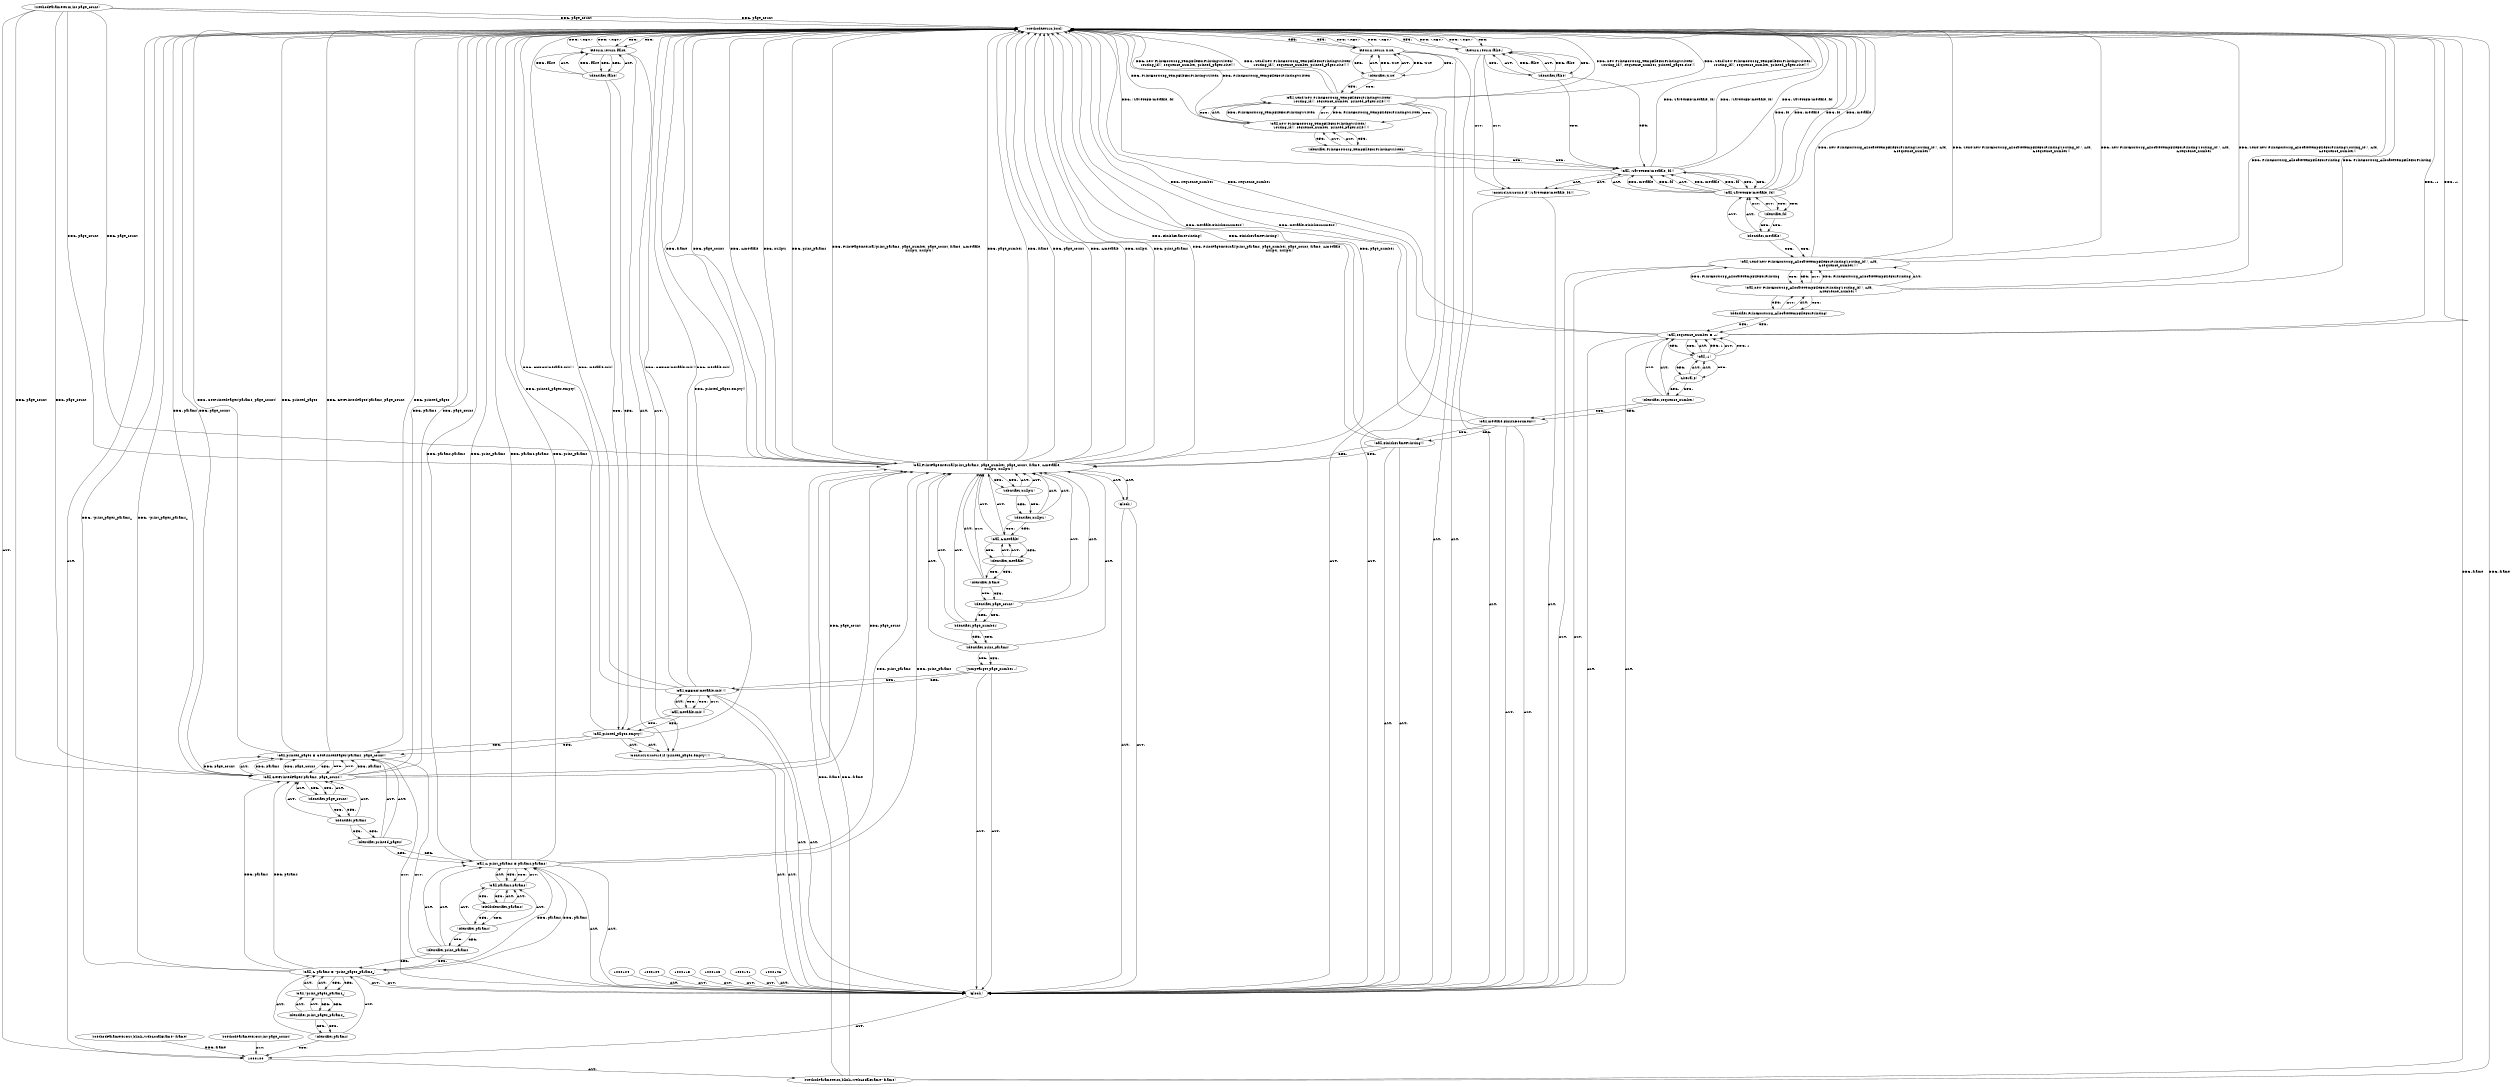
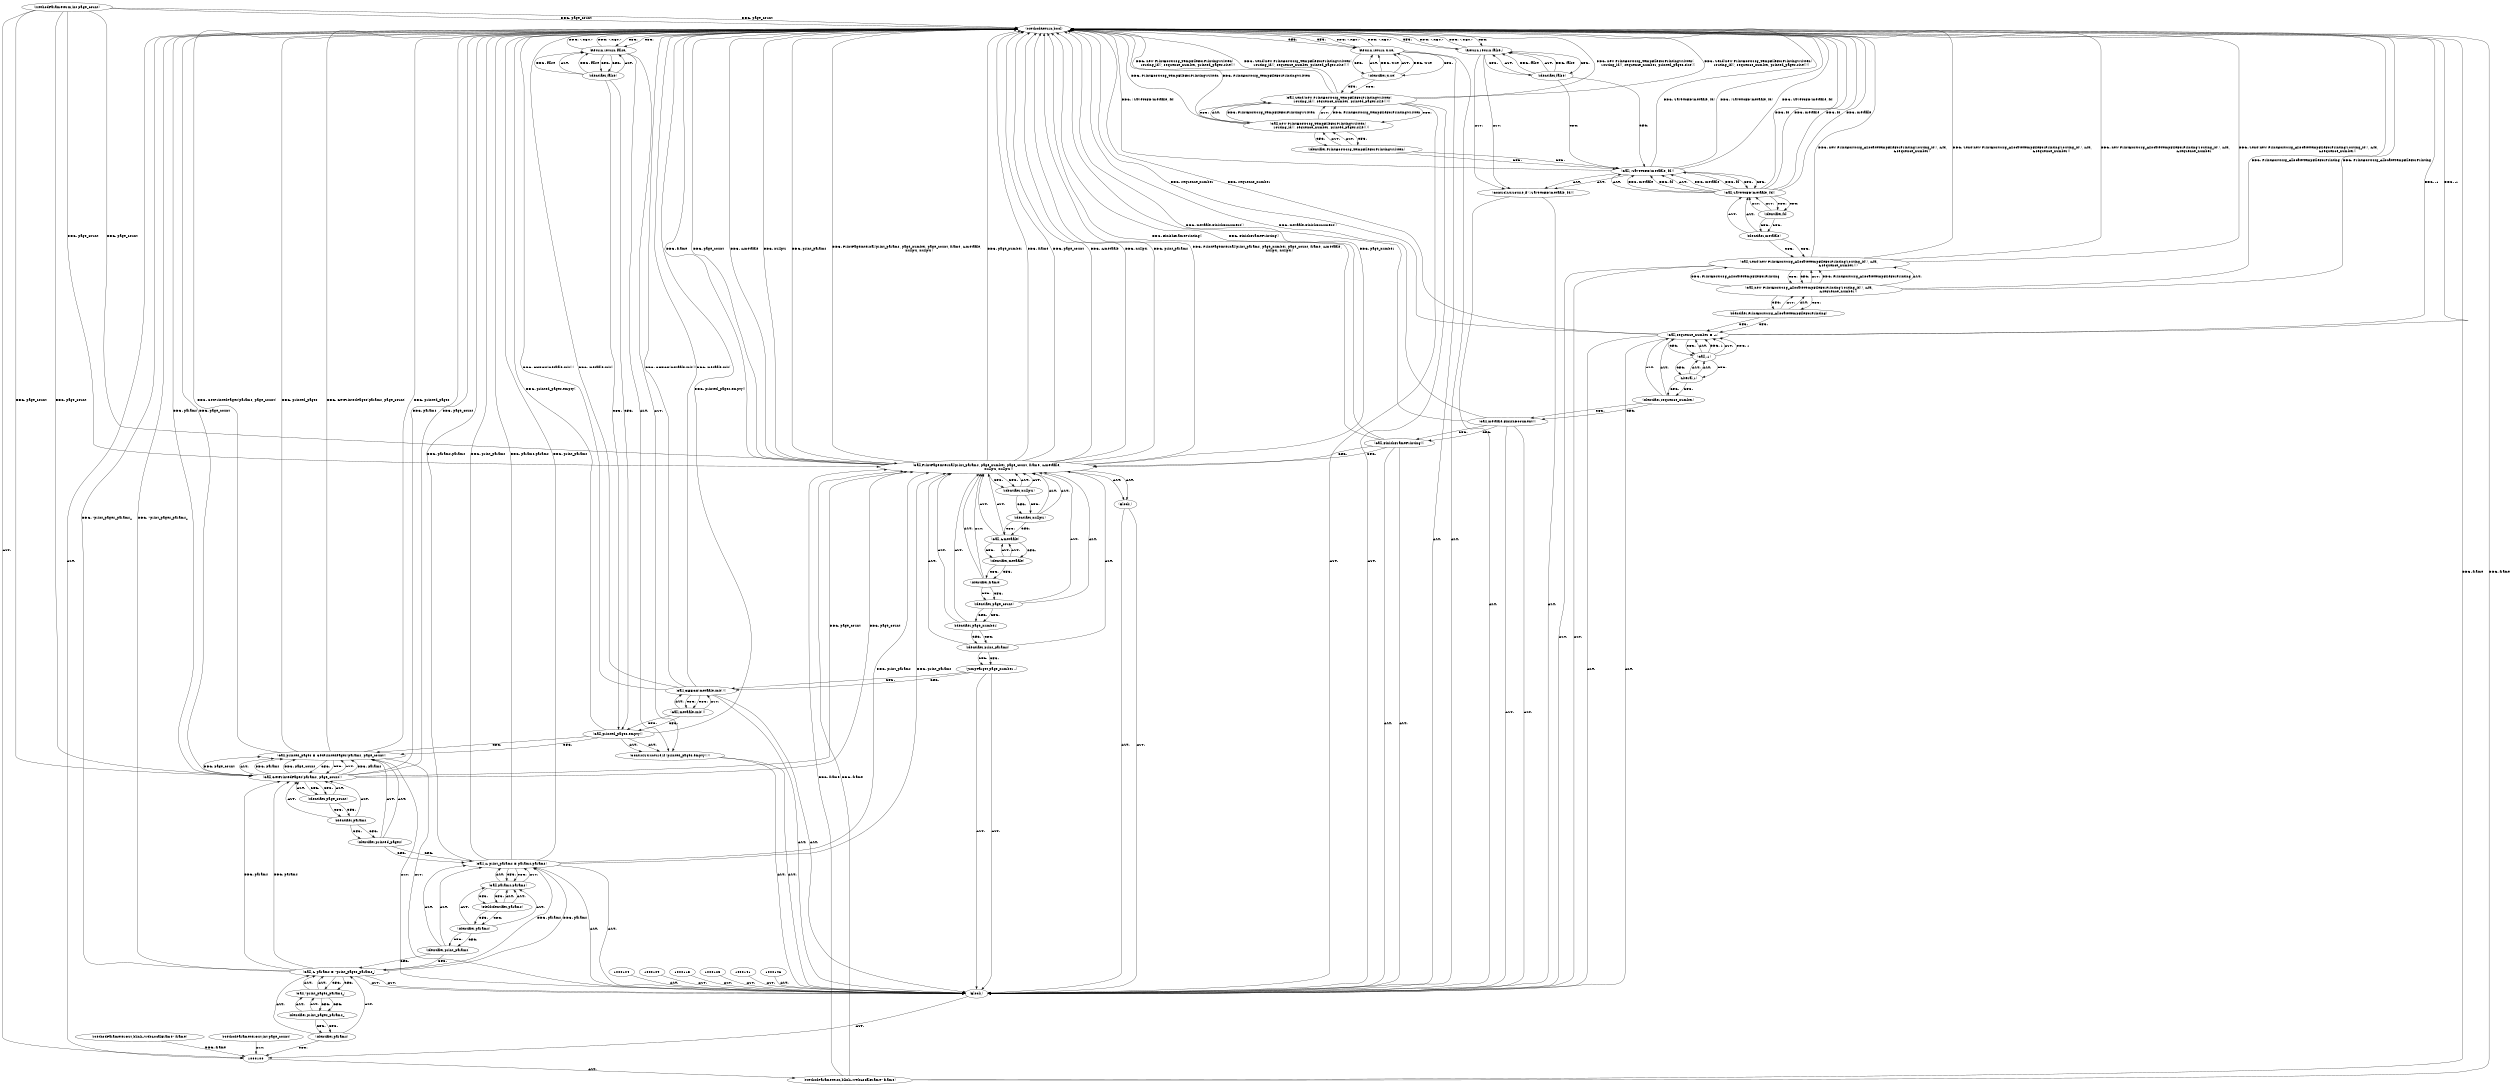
node "(Literal,5)": label "(Literal,5)" -> "(Literal,1)"
